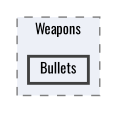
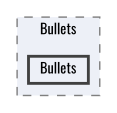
cluster "Weapons": label "Weapons" -> "Bullets"
